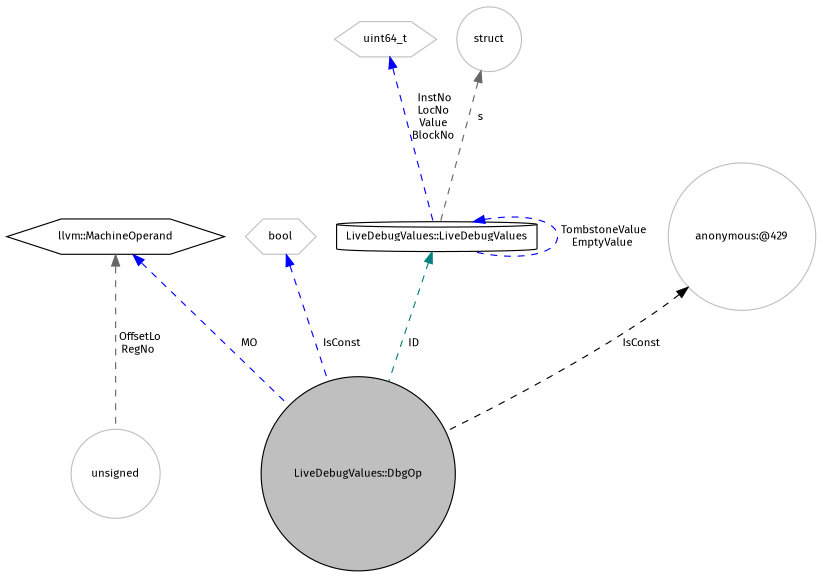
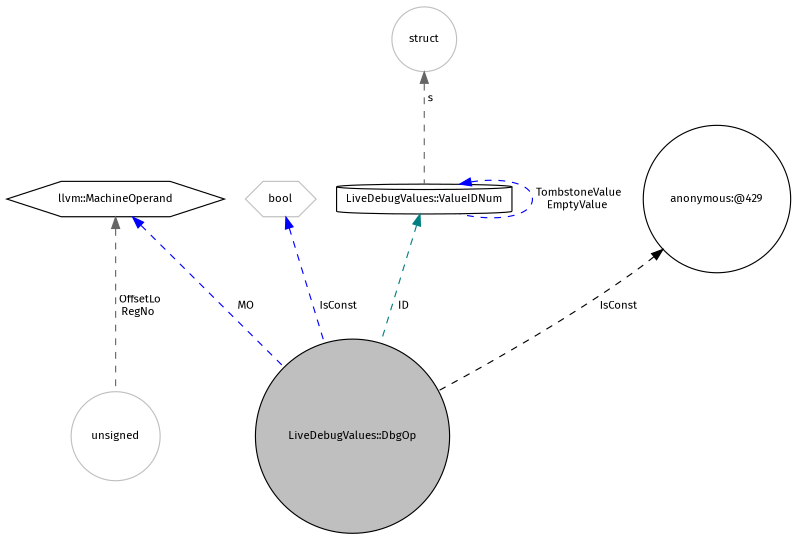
node "uint64_t": removed
node "LiveDebugValues::LiveDebugValues": label "LiveDebugValues::LiveDebugValues" -> "LiveDebugValues::ValueIDNum"
node "anonymous:@429": color grey75 -> black
